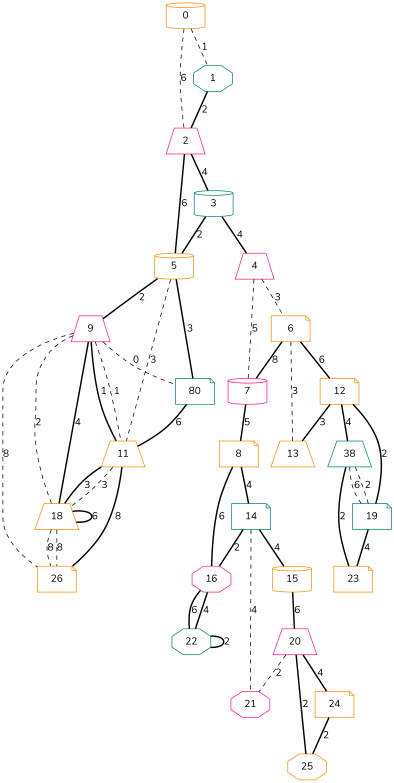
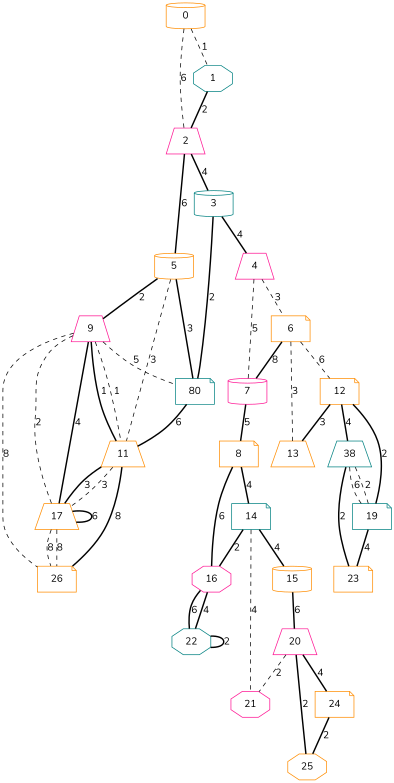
edge "3" -- "5": now "3" -- "80"
edge "9" -- "80": label "0" -> "5"
edge "6" -- "12": style bold -> dashed
node "18": label "18" -> "17"
